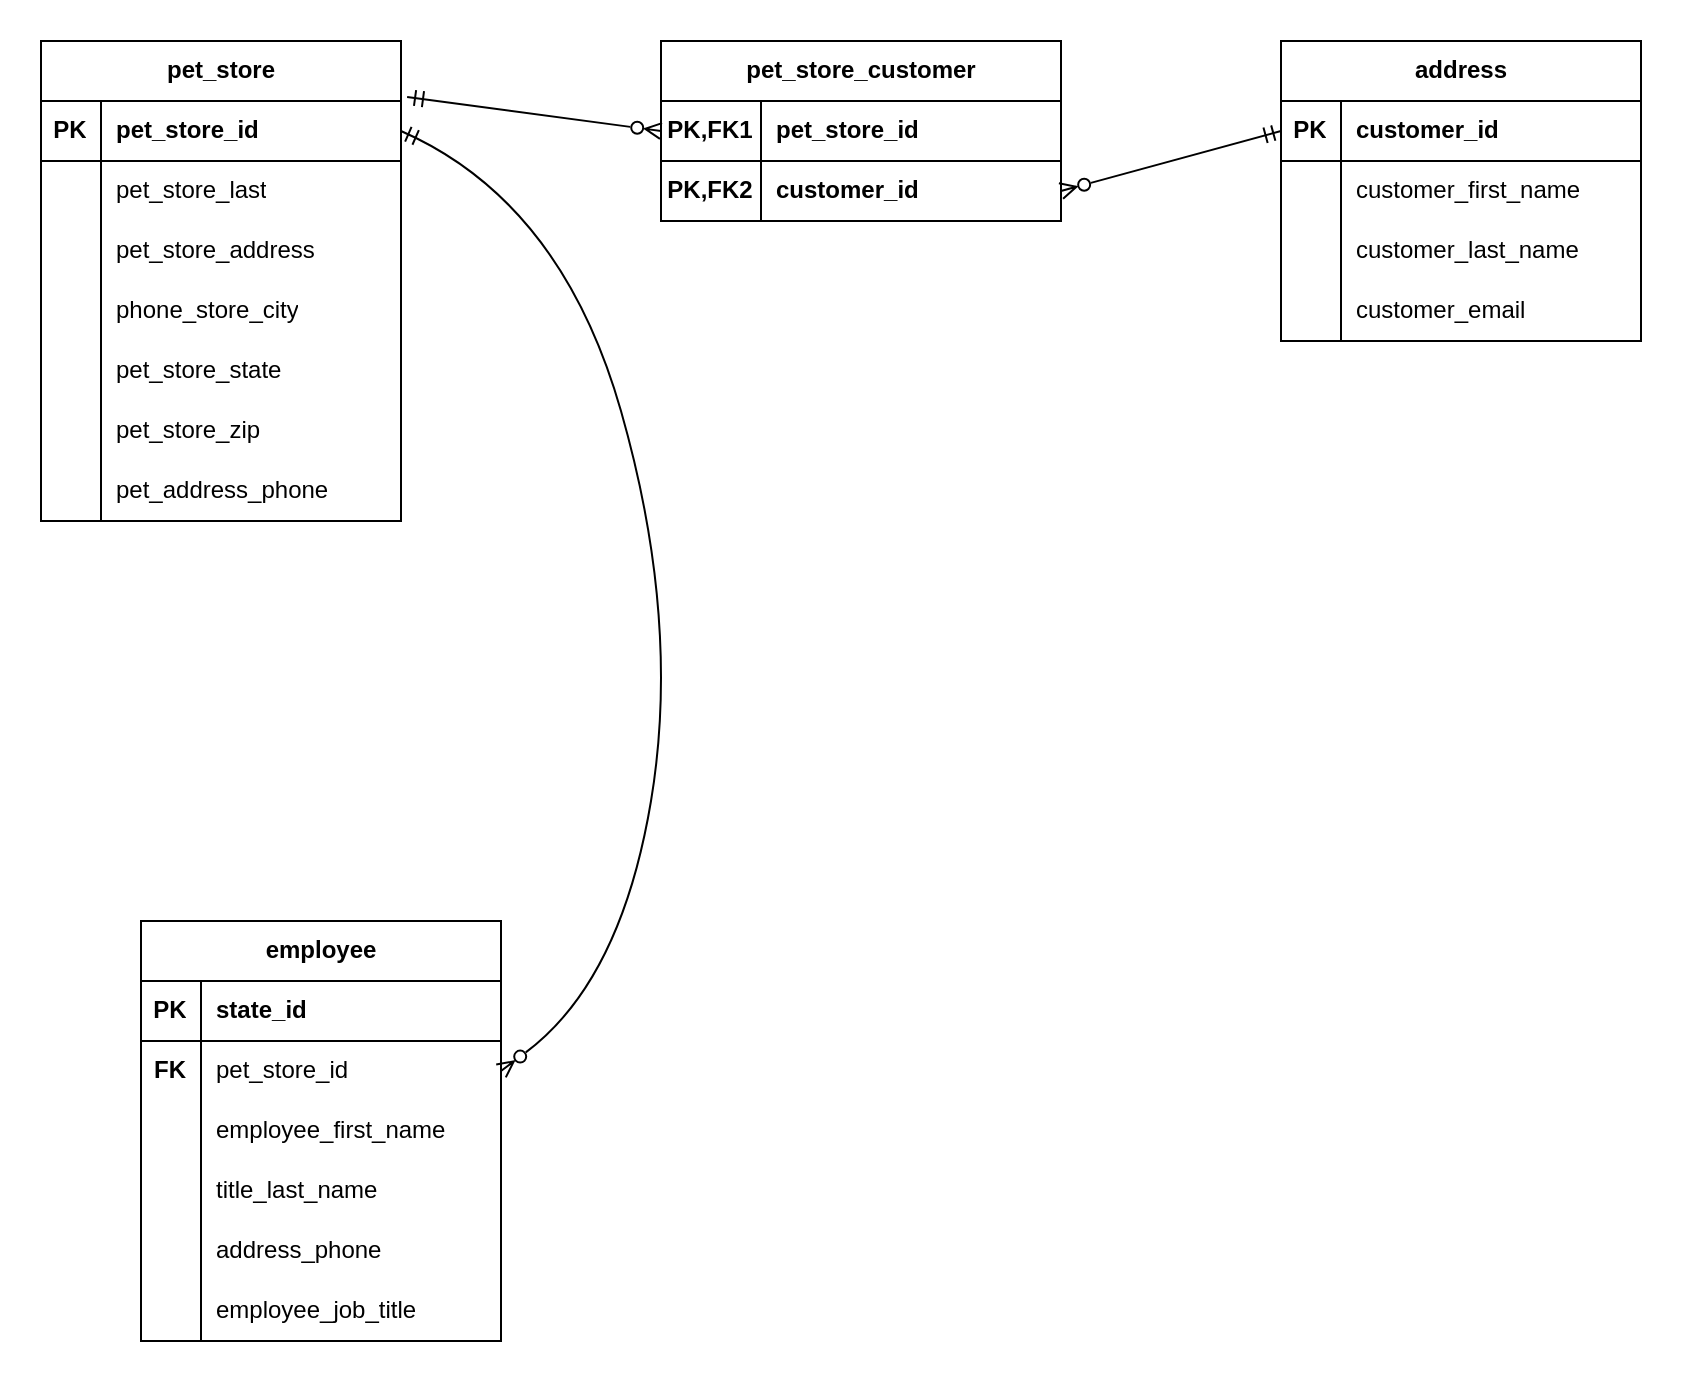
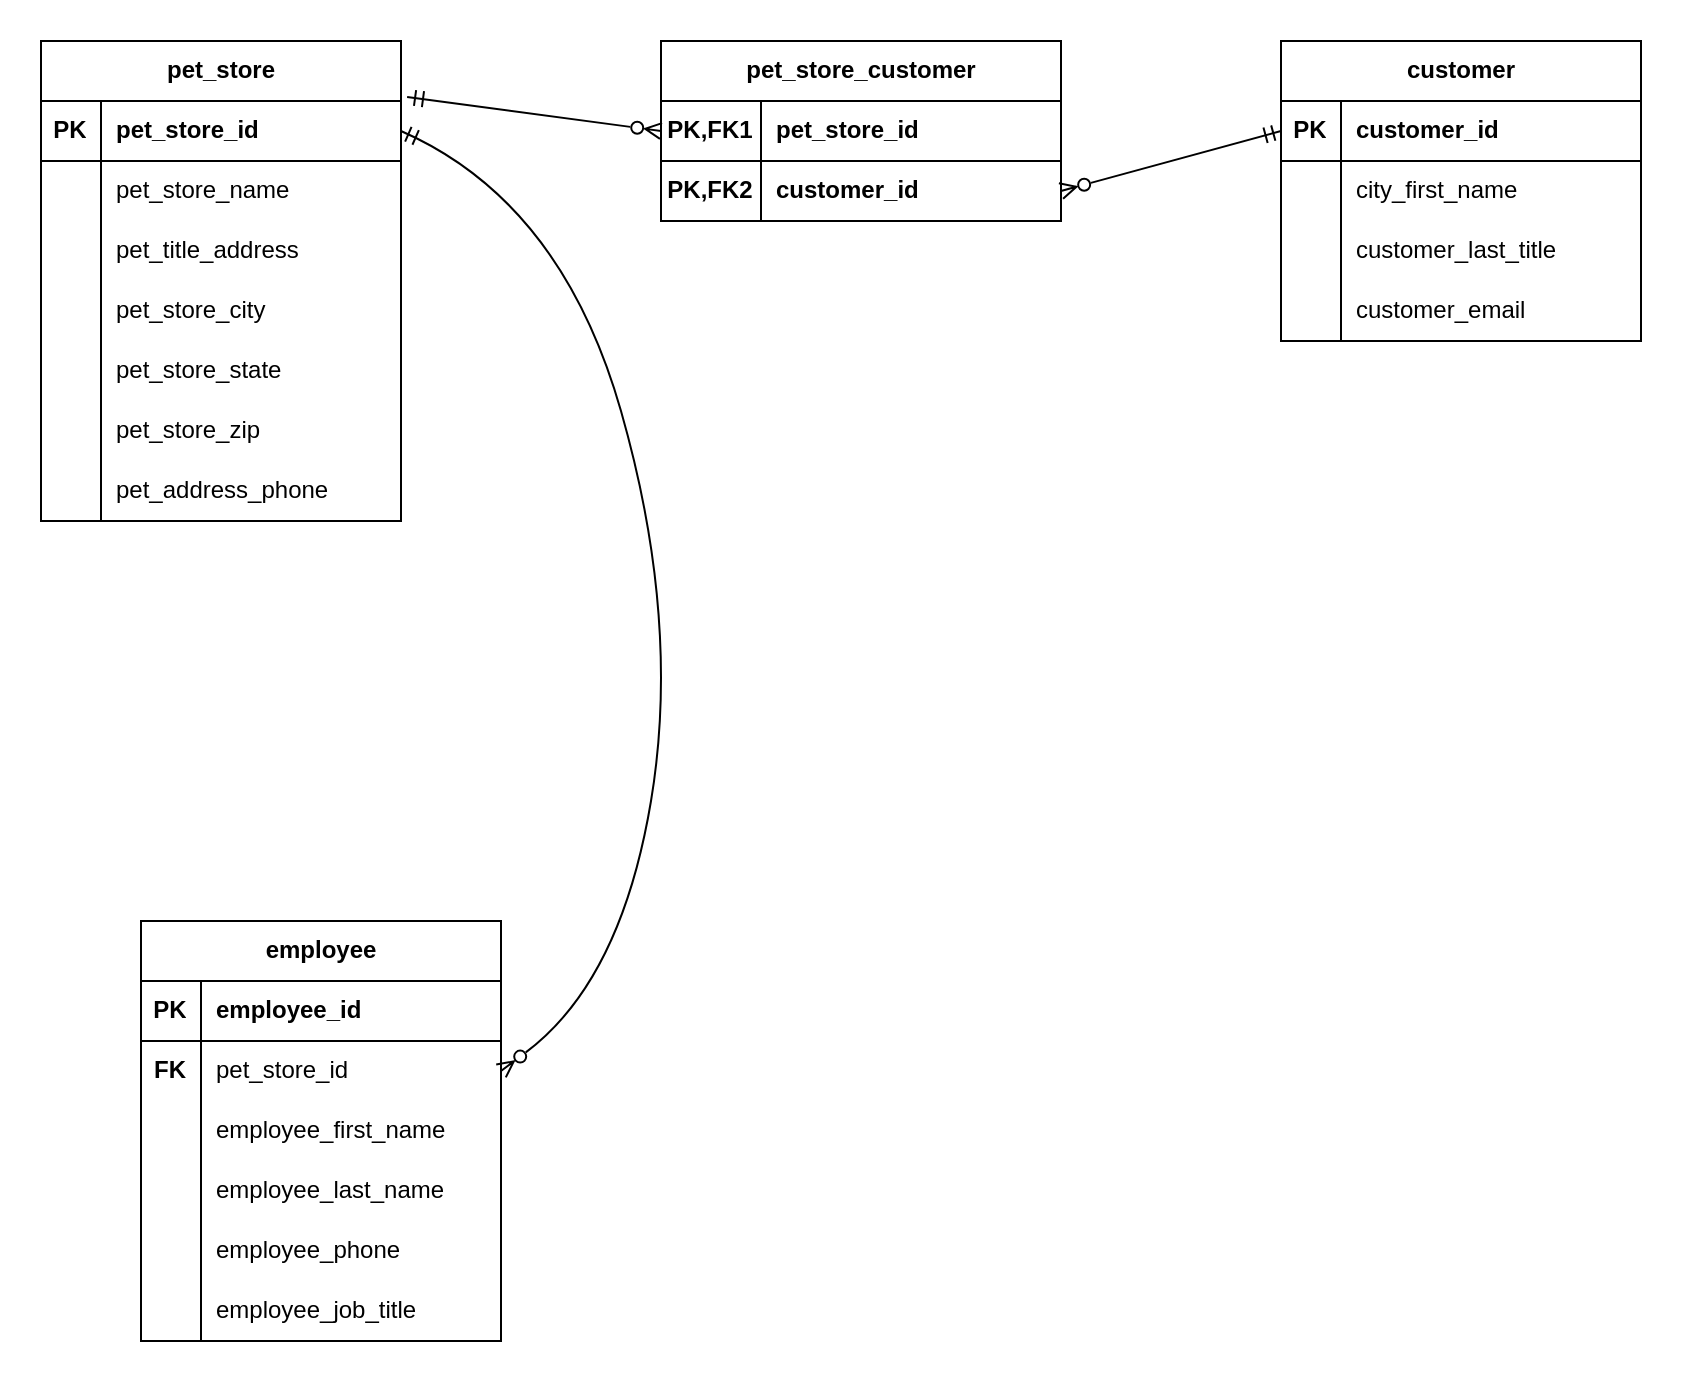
node "address": label "address" -> "customer"
node "pet_store_last": label "pet_store_last" -> "pet_store_name"
node "customer_first_name": label "customer_first_name" -> "city_first_name"
node "pet_store_address": label "pet_store_address" -> "pet_title_address"
node "customer_last_name": label "customer_last_name" -> "customer_last_title"
node "phone_store_city": label "phone_store_city" -> "pet_store_city"
node "state_id": label "state_id" -> "employee_id"
node "title_last_name": label "title_last_name" -> "employee_last_name"
node "address_phone": label "address_phone" -> "employee_phone"
